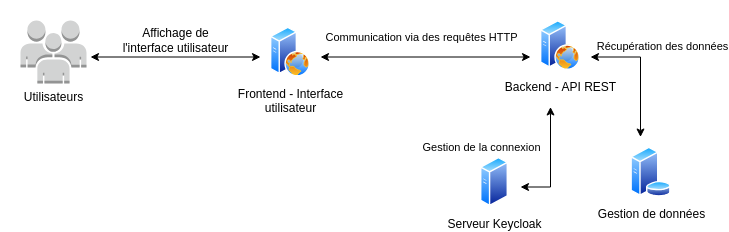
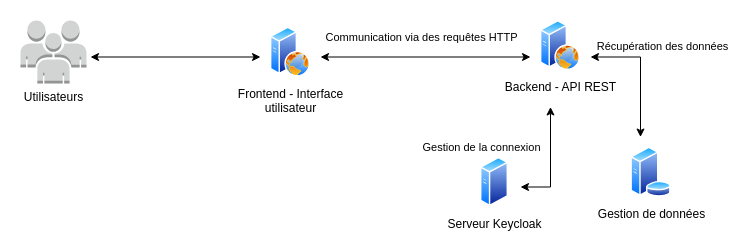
node "Affichage de l'interface utilisateur": removed
